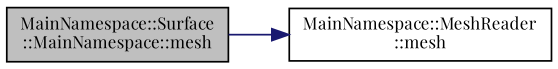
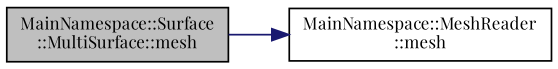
node "MainNamespace::Surface ::MainNamespace::mesh": label "MainNamespace::Surface ::MainNamespace::mesh" -> "MainNamespace::Surface ::MultiSurface::mesh"
